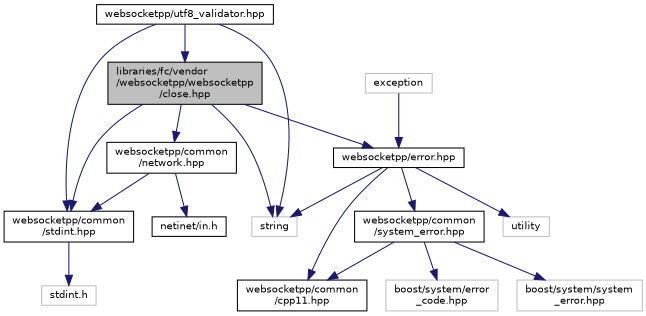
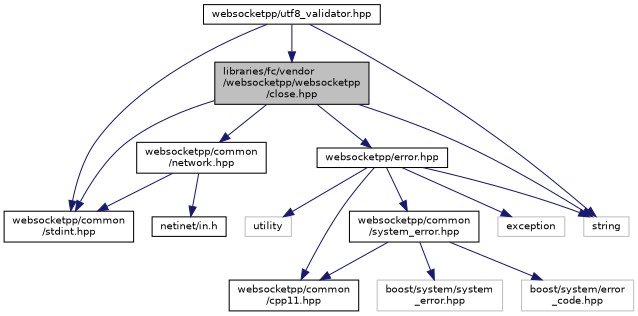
edge "exception" -> "websocketpp/error.hpp": reversed
node "stdint.h": removed
